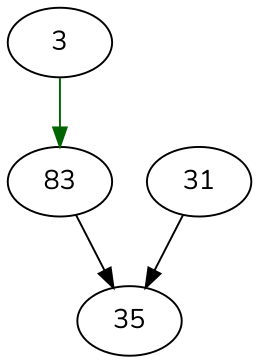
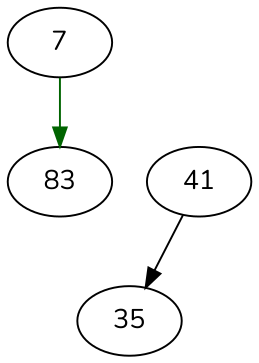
node "3": label "3" -> "7"
node "31": label "31" -> "41"
edge "83" -> "35": removed
